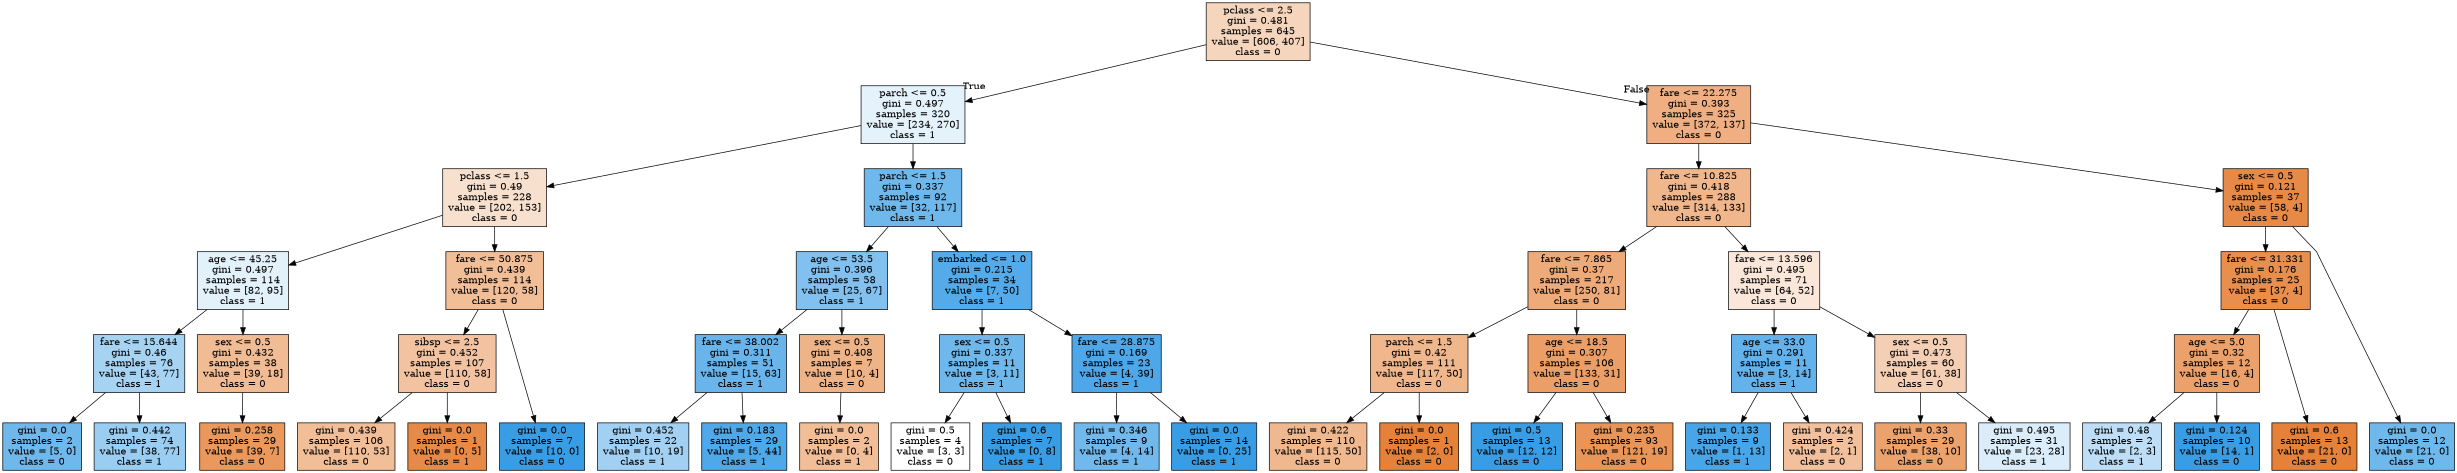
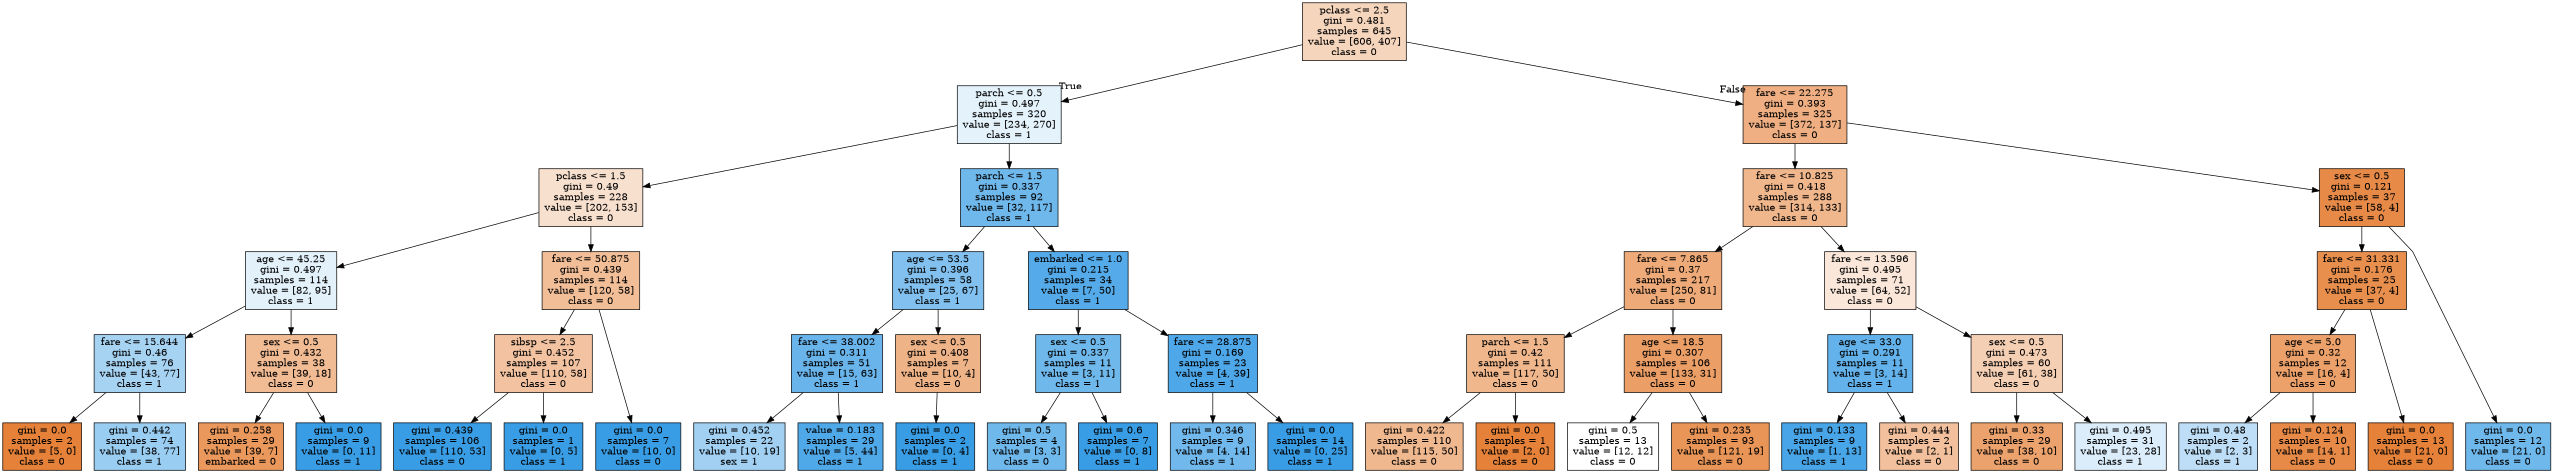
node "gini = 0.0 samples = 2 value = [5, 0] class = 0": fillcolor #399de5b9 -> #e58139ff
node "gini = 0.258 samples = 29 value = [39, 7] class = 0": label "gini = 0.258 samples = 29 value = [39, 7] class = 0" -> "gini = 0.258 samples = 29 value = [39, 7] embarked = 0"
node "gini = 0.0 samples = 9 value = [0, 11] class = 1": added
node "gini = 0.439 samples = 106 value = [110, 53] class = 0": fillcolor #e5813984 -> #399de5ff
node "gini = 0.0 samples = 1 value = [0, 5] class = 1": fillcolor #e58139ed -> #399de5ff
node "gini = 0.452 samples = 22 value = [10, 19] class = 1": label "gini = 0.452 samples = 22 value = [10, 19] class = 1" -> "gini = 0.452 samples = 22 value = [10, 19] sex = 1"
node "gini = 0.183 samples = 29 value = [5, 44] class = 1": label "gini = 0.183 samples = 29 value = [5, 44] class = 1" -> "value = 0.183 samples = 29 value = [5, 44] class = 1"
node "gini = 0.0 samples = 2 value = [0, 4] class = 1": fillcolor #e5813984 -> #399de5ff
node "gini = 0.5 samples = 4 value = [3, 3] class = 0": fillcolor #e5813900 -> #399de5b9
node "gini = 0.5 samples = 13 value = [12, 12] class = 0": fillcolor #399de5ff -> #e5813900
node "gini = 0.424 samples = 2 value = [2, 1] class = 0": label "gini = 0.424 samples = 2 value = [2, 1] class = 0" -> "gini = 0.444 samples = 2 value = [2, 1] class = 0"
node "gini = 0.124 samples = 10 value = [14, 1] class = 0": fillcolor #399de5ff -> #e58139ed
node "gini = 0.6 samples = 13 value = [21, 0] class = 0": label "gini = 0.6 samples = 13 value = [21, 0] class = 0" -> "gini = 0.0 samples = 13 value = [21, 0] class = 0"
